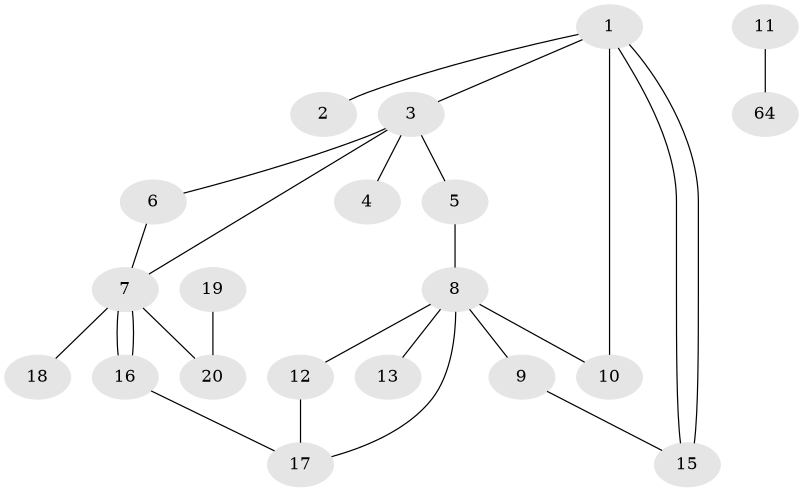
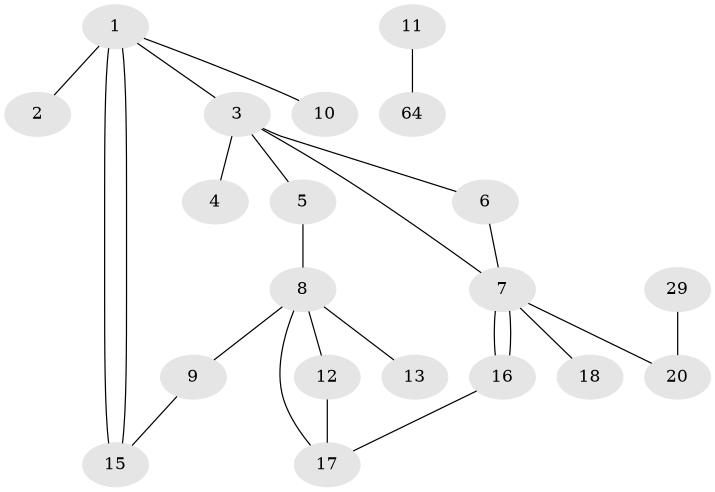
node "19": label "19" -> "29"
edge "8" -- "10": removed
